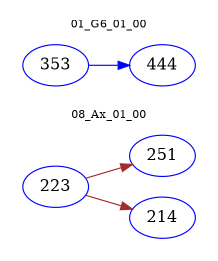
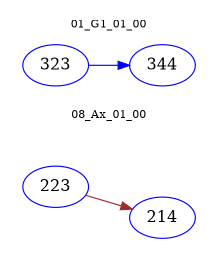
cluster "01_G6_01_00": label "01_G6_01_00" -> "01_G1_01_00"
node "353": label "353" -> "323"
node "444": label "444" -> "344"
node "251": removed
